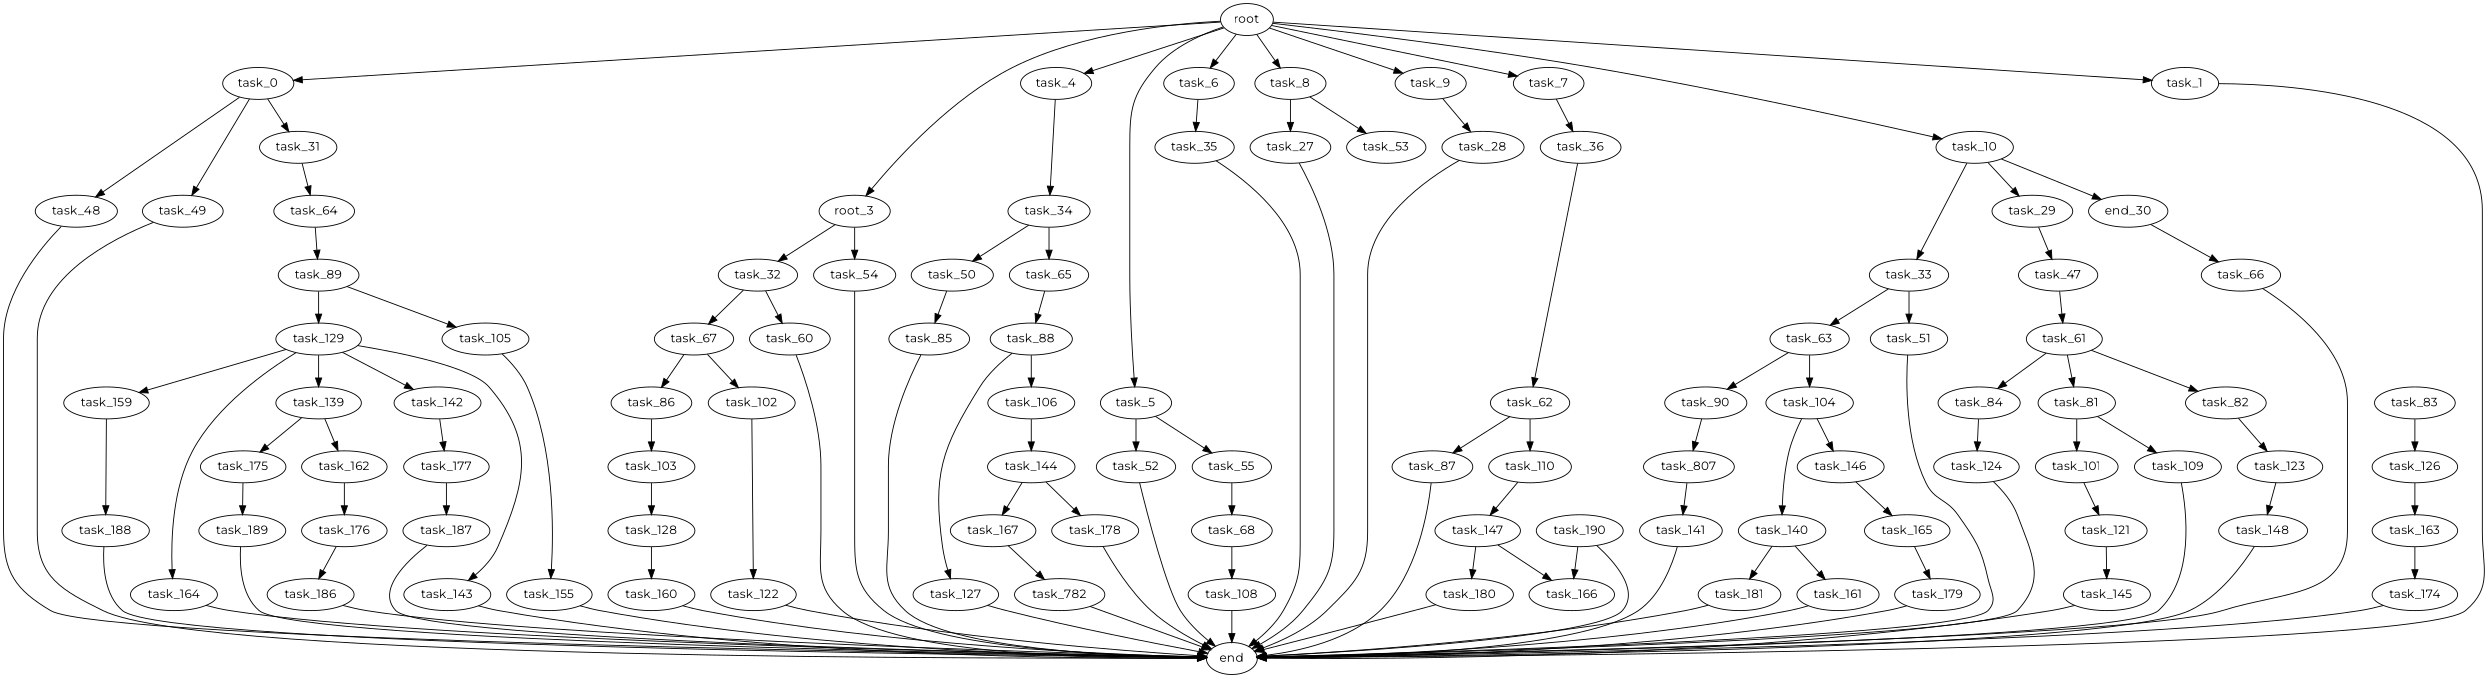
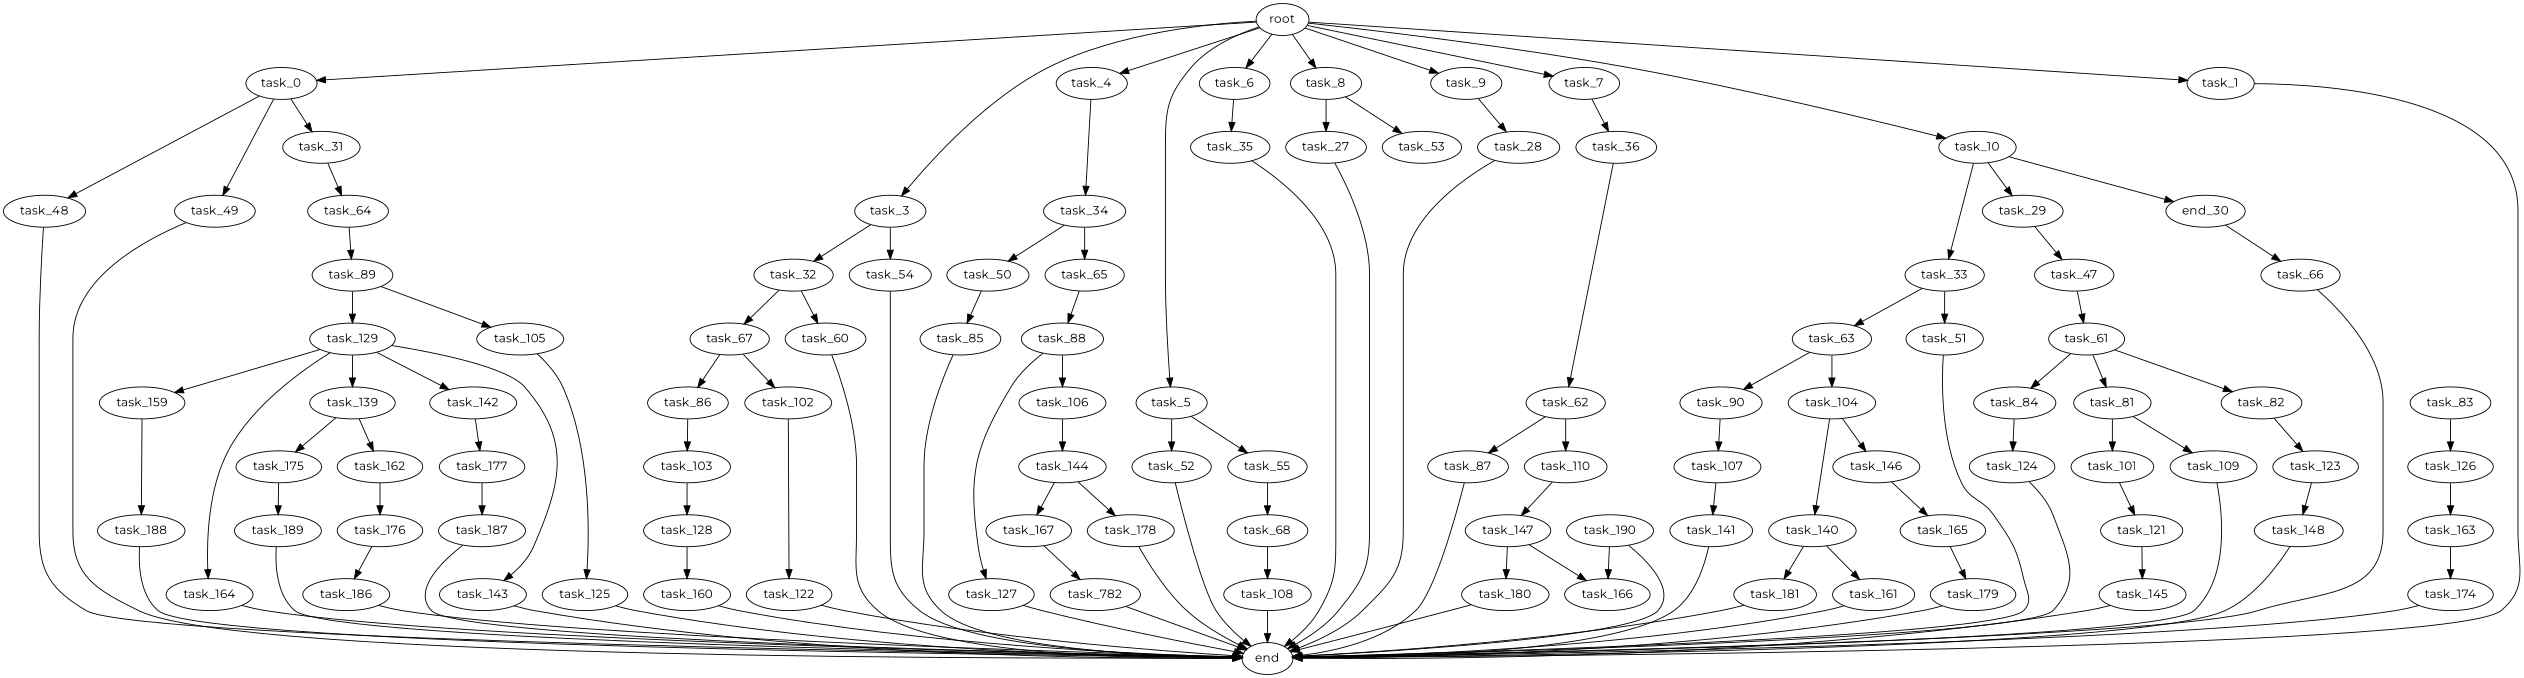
node "root_3": label "root_3" -> "task_3"
node "task_807": label "task_807" -> "task_107"
node "task_155": label "task_155" -> "task_125"
